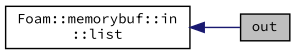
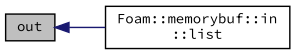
edge "out" -> "Foam::memorybuf::in ::list": reversed
